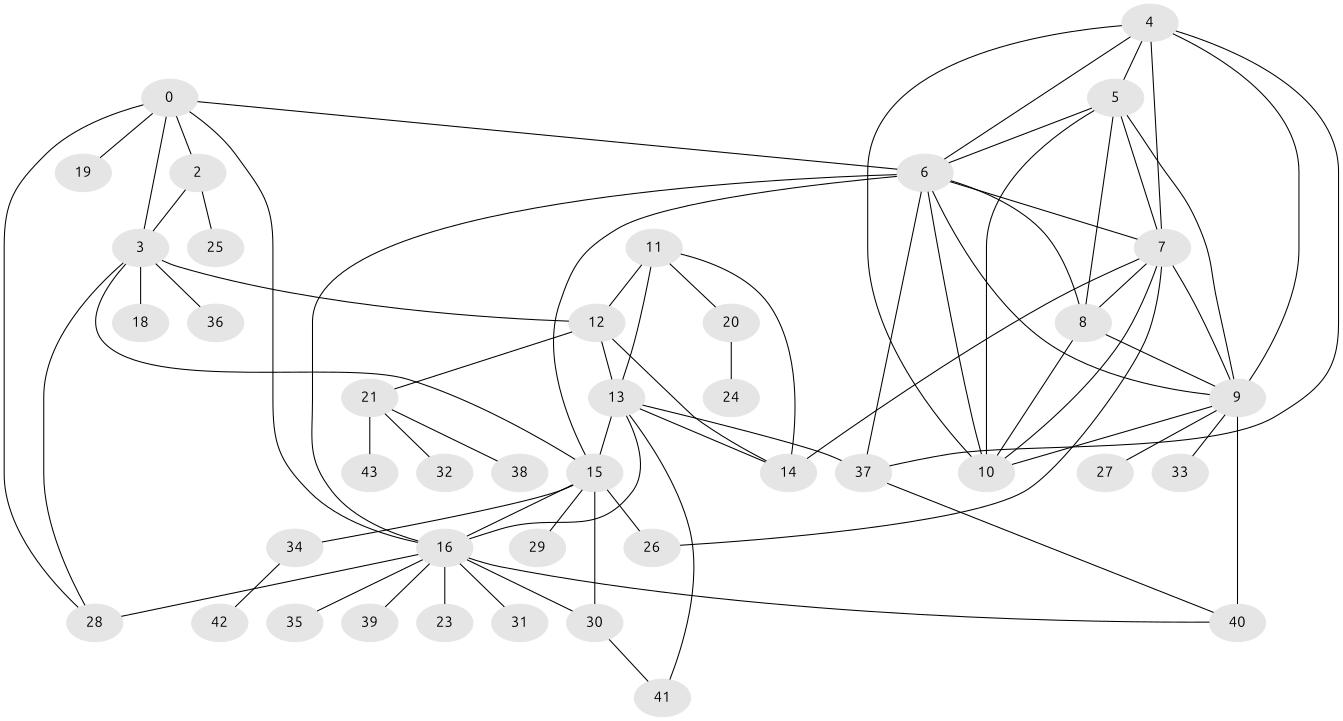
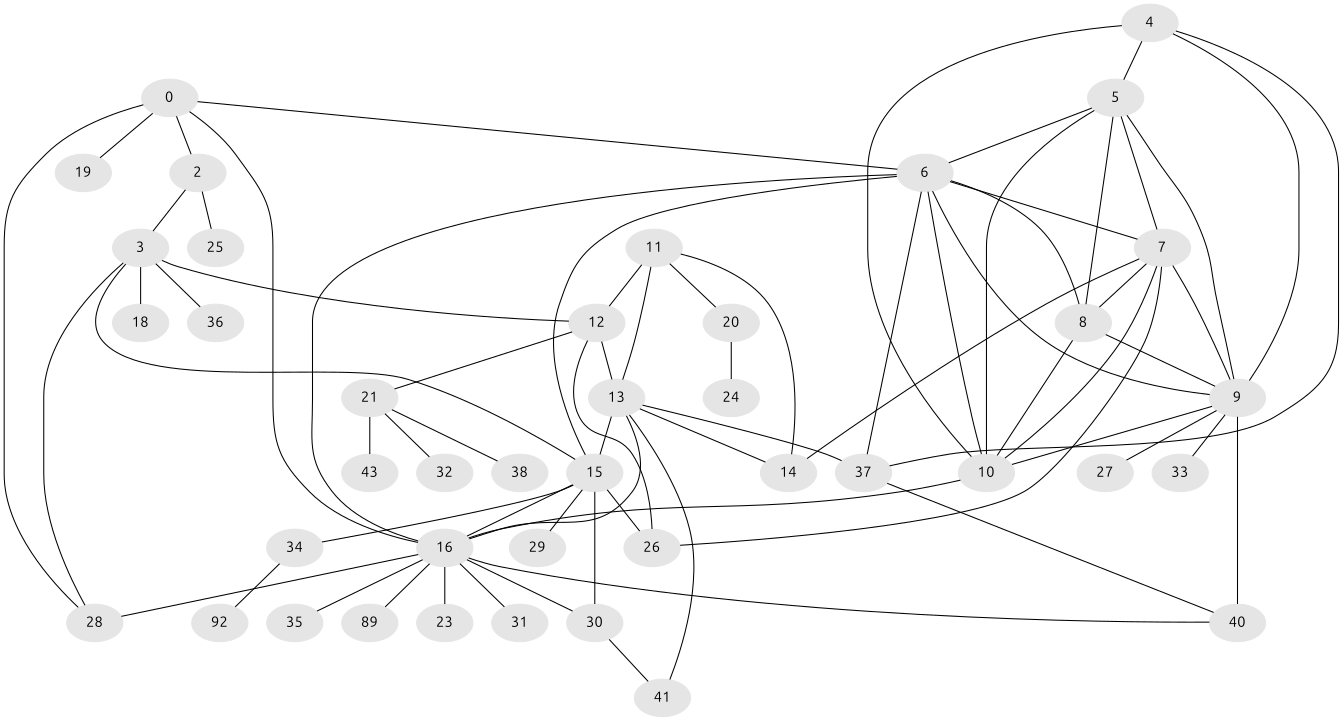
edge "4" -- "6": removed
edge "4" -- "7": removed
edge "0" -- "3": removed
edge "12" -- "14": now "12" -- "26"
edge "10" -- "16": added
node "42": label "42" -> "92"
node "39": label "39" -> "89"
